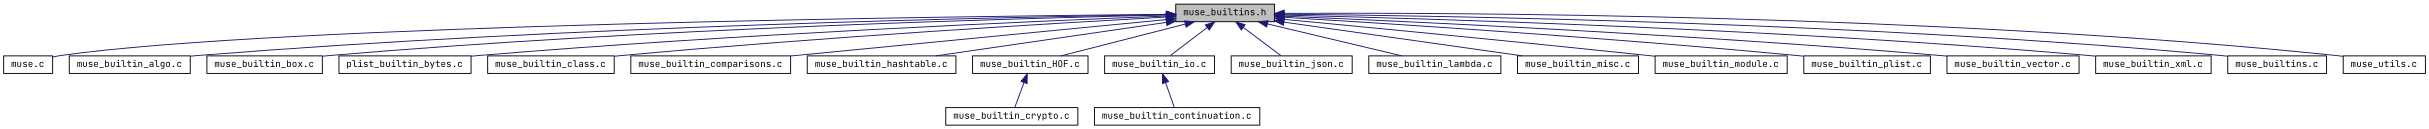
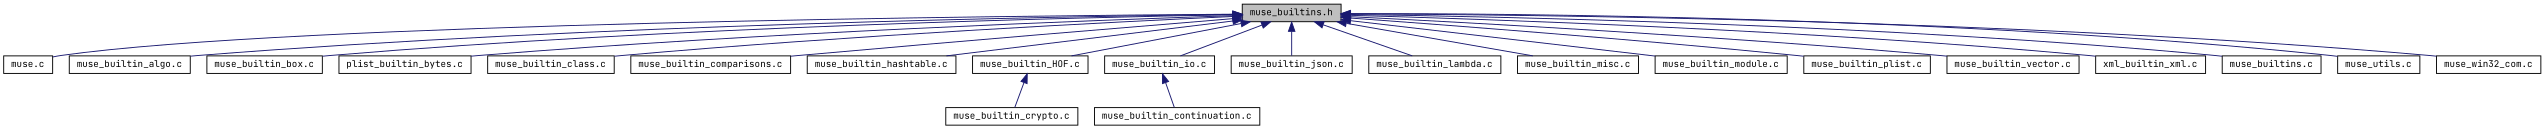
node "muse_builtin_xml.c": label "muse_builtin_xml.c" -> "xml_builtin_xml.c"
node "muse_win32_com.c": added
